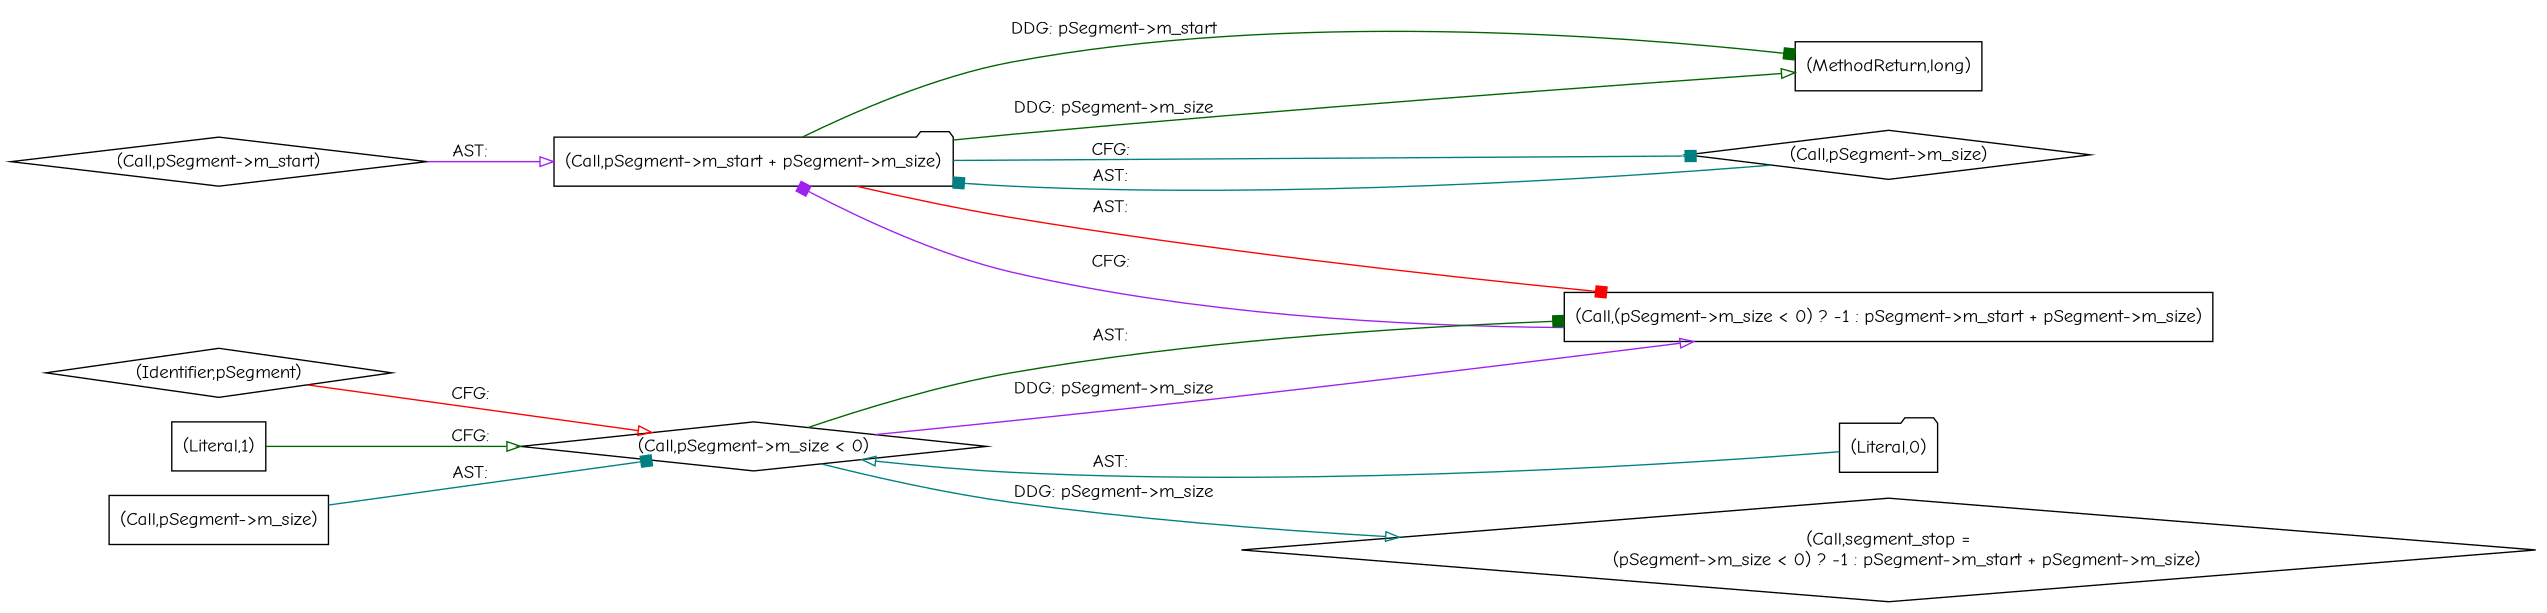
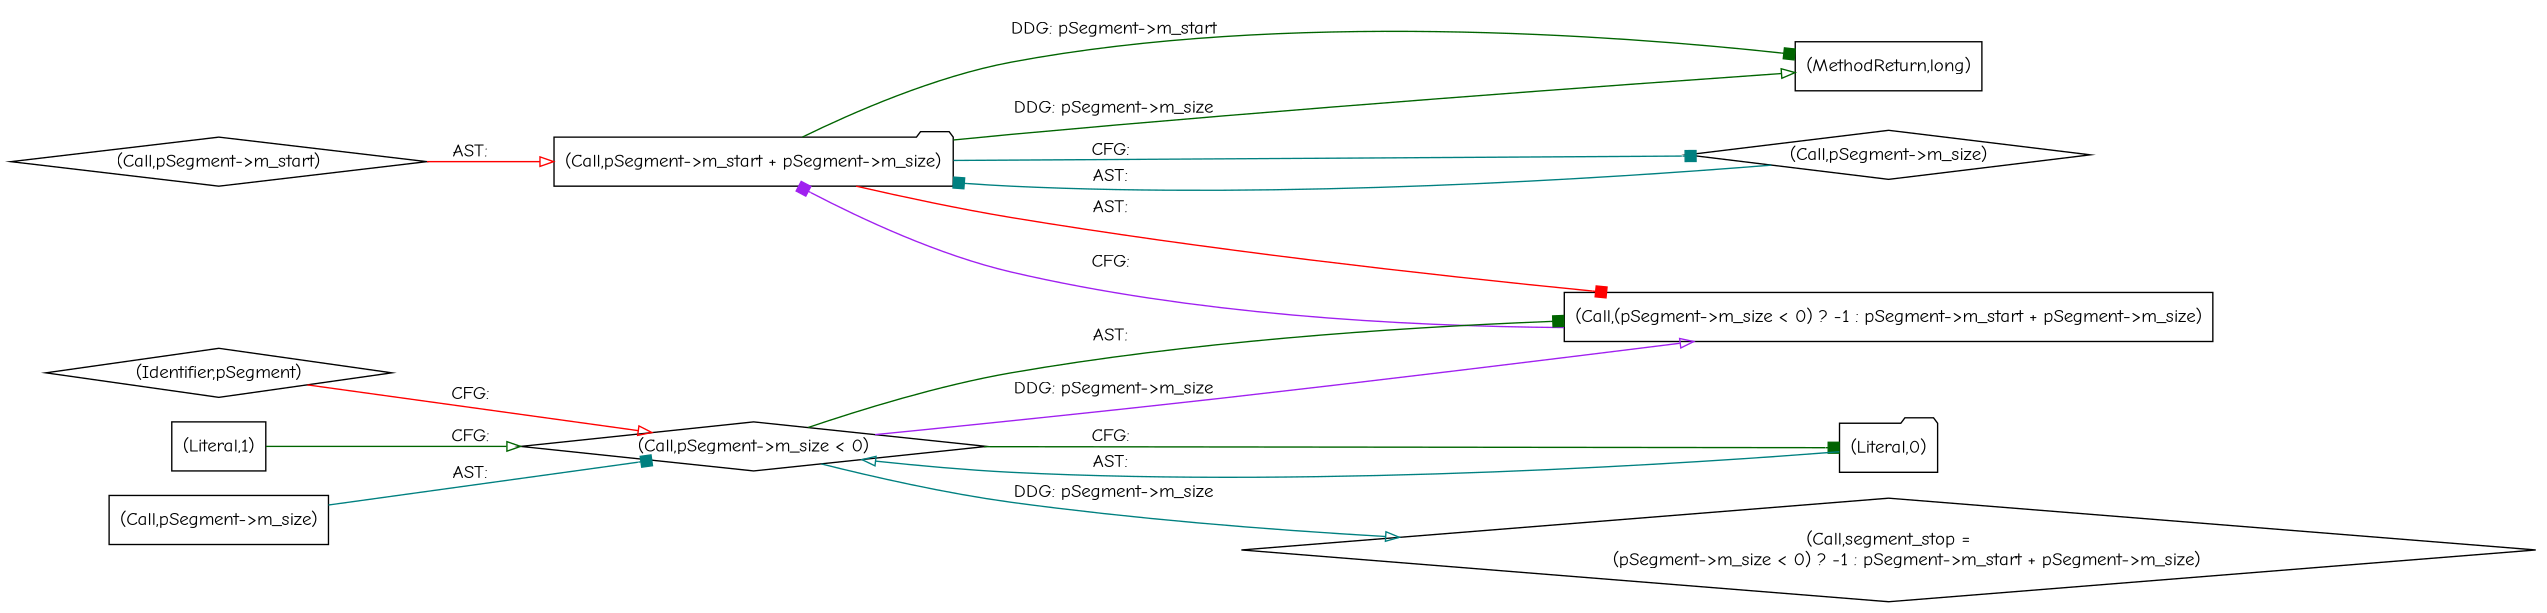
edge "(Call,pSegment->m_start)" -> "(Call,pSegment->m_start + pSegment->m_size)": color purple -> red
edge "(Call,pSegment->m_size < 0)" -> "(Literal,0)": added, label "CFG:"
